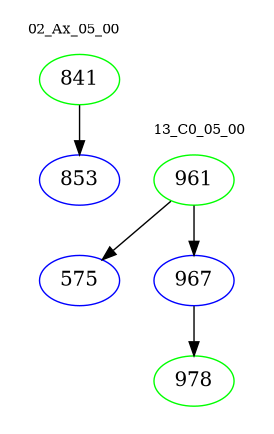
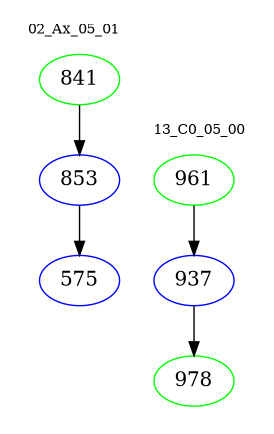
cluster "02_Ax_05_00": label "02_Ax_05_00" -> "02_Ax_05_01"
edge "961" -> "575": now "853" -> "575"
node "967": label "967" -> "937"
